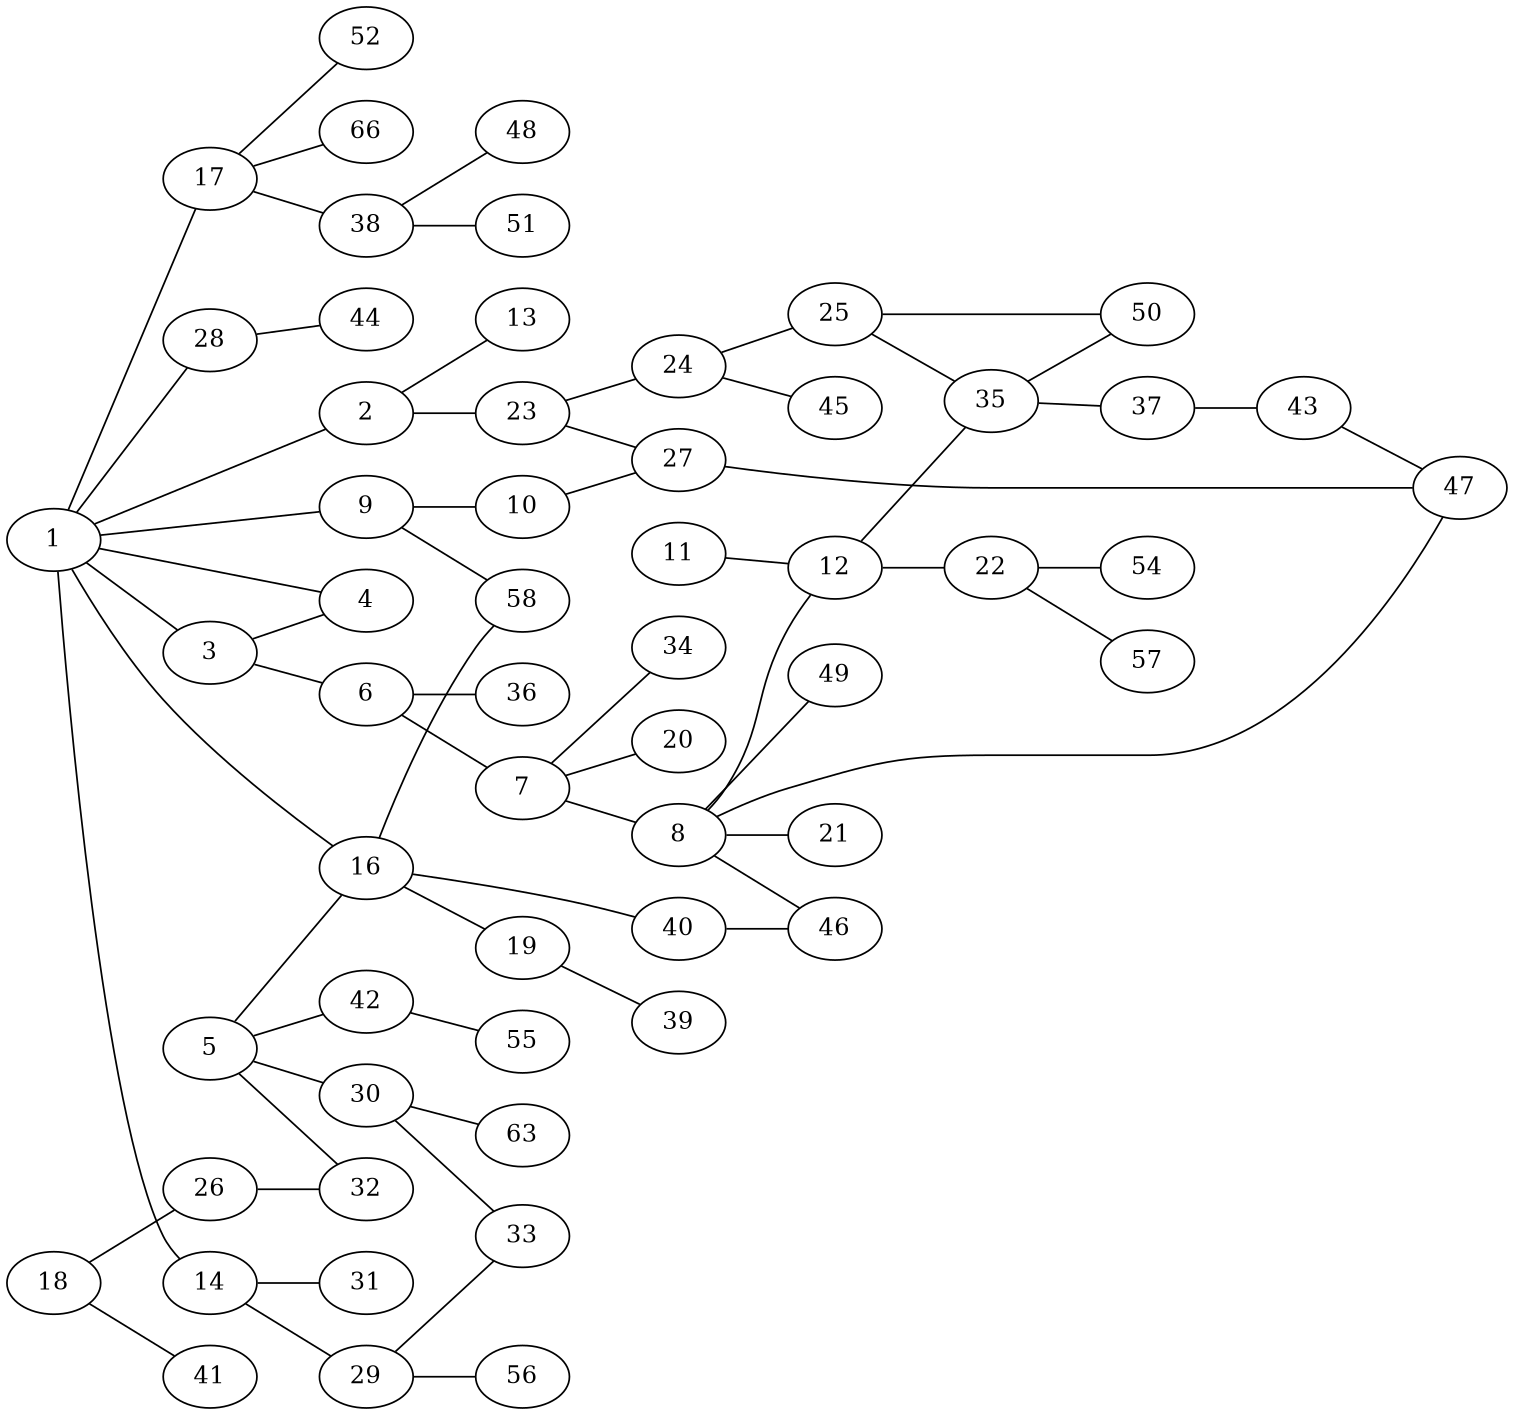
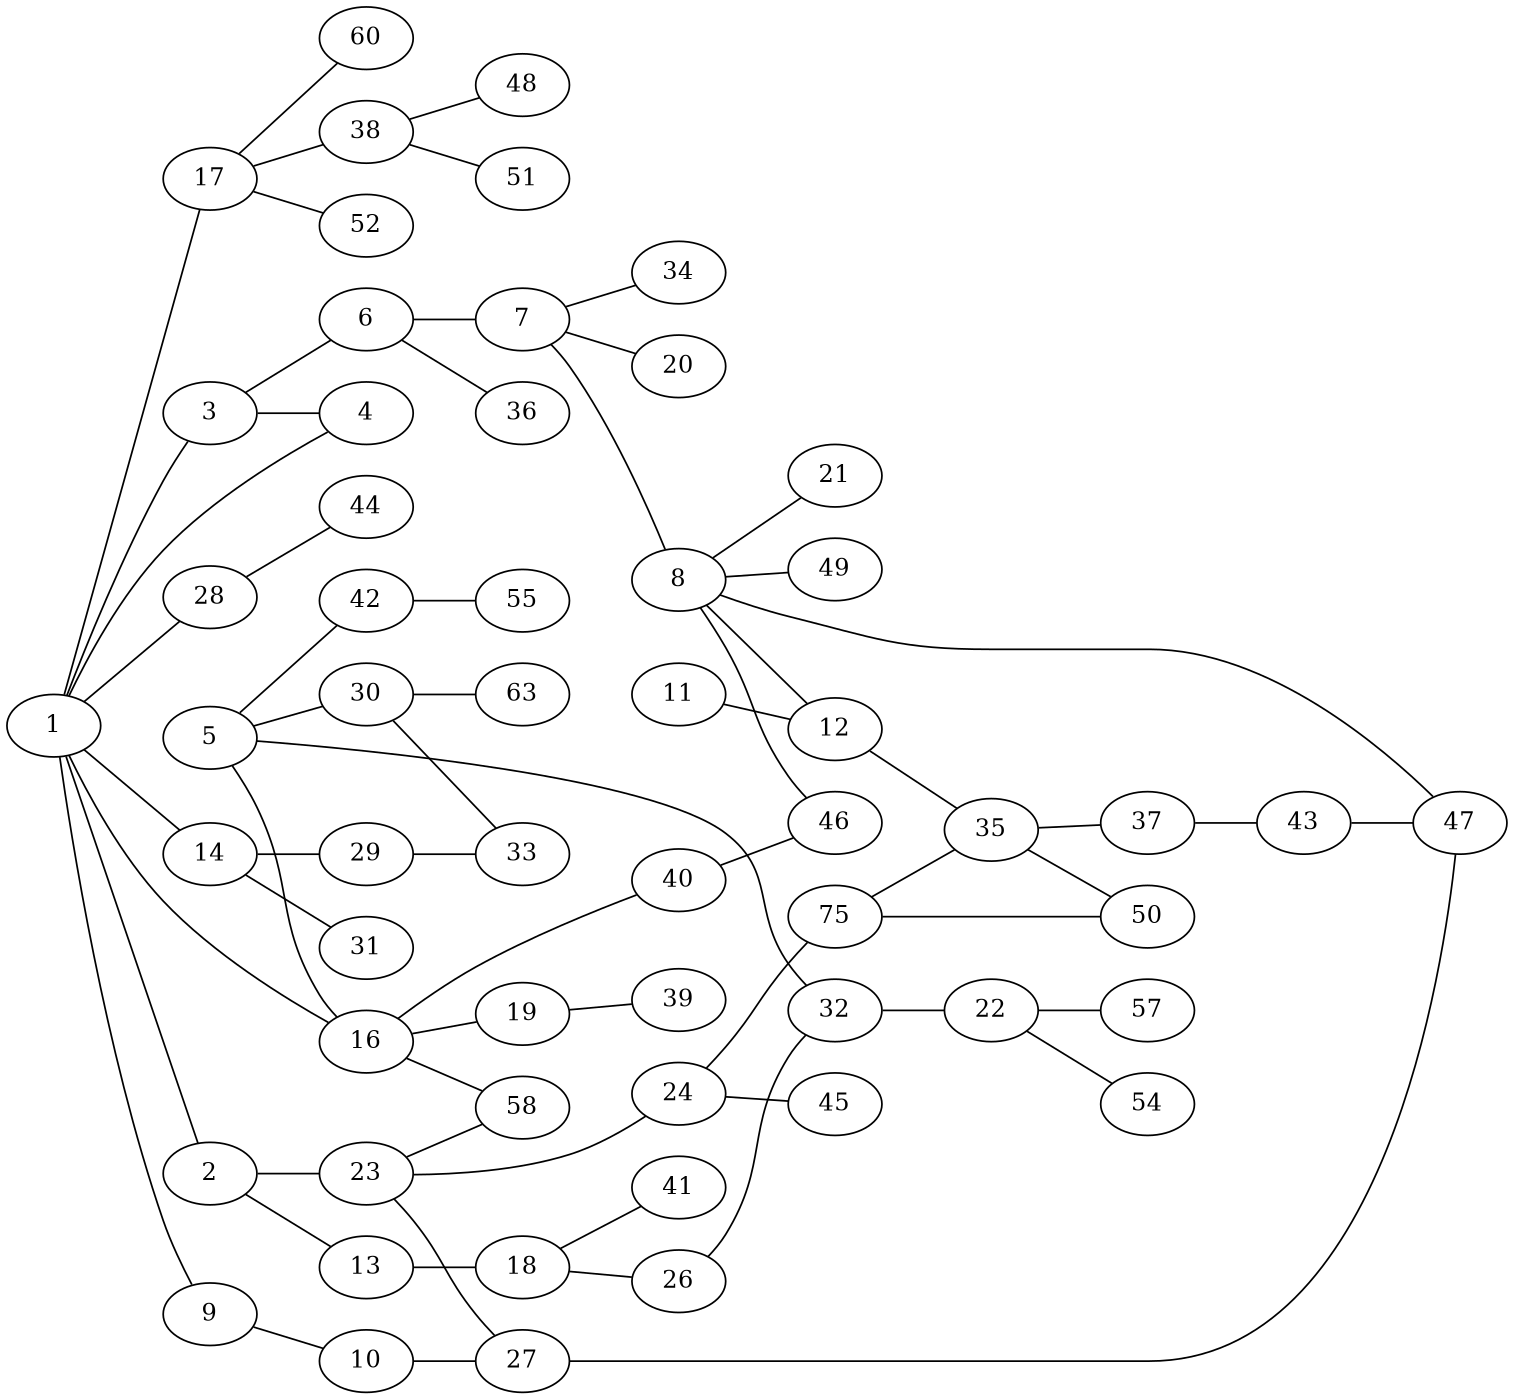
node "66": label "66" -> "60"
node "25": label "25" -> "75"
edge "9" -- "58": now "23" -- "58"
edge "12" -- "22": now "32" -- "22"
edge "13" -- "18": added
node "56": removed
